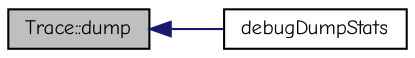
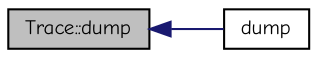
node "debugDumpStats": label "debugDumpStats" -> "dump"
